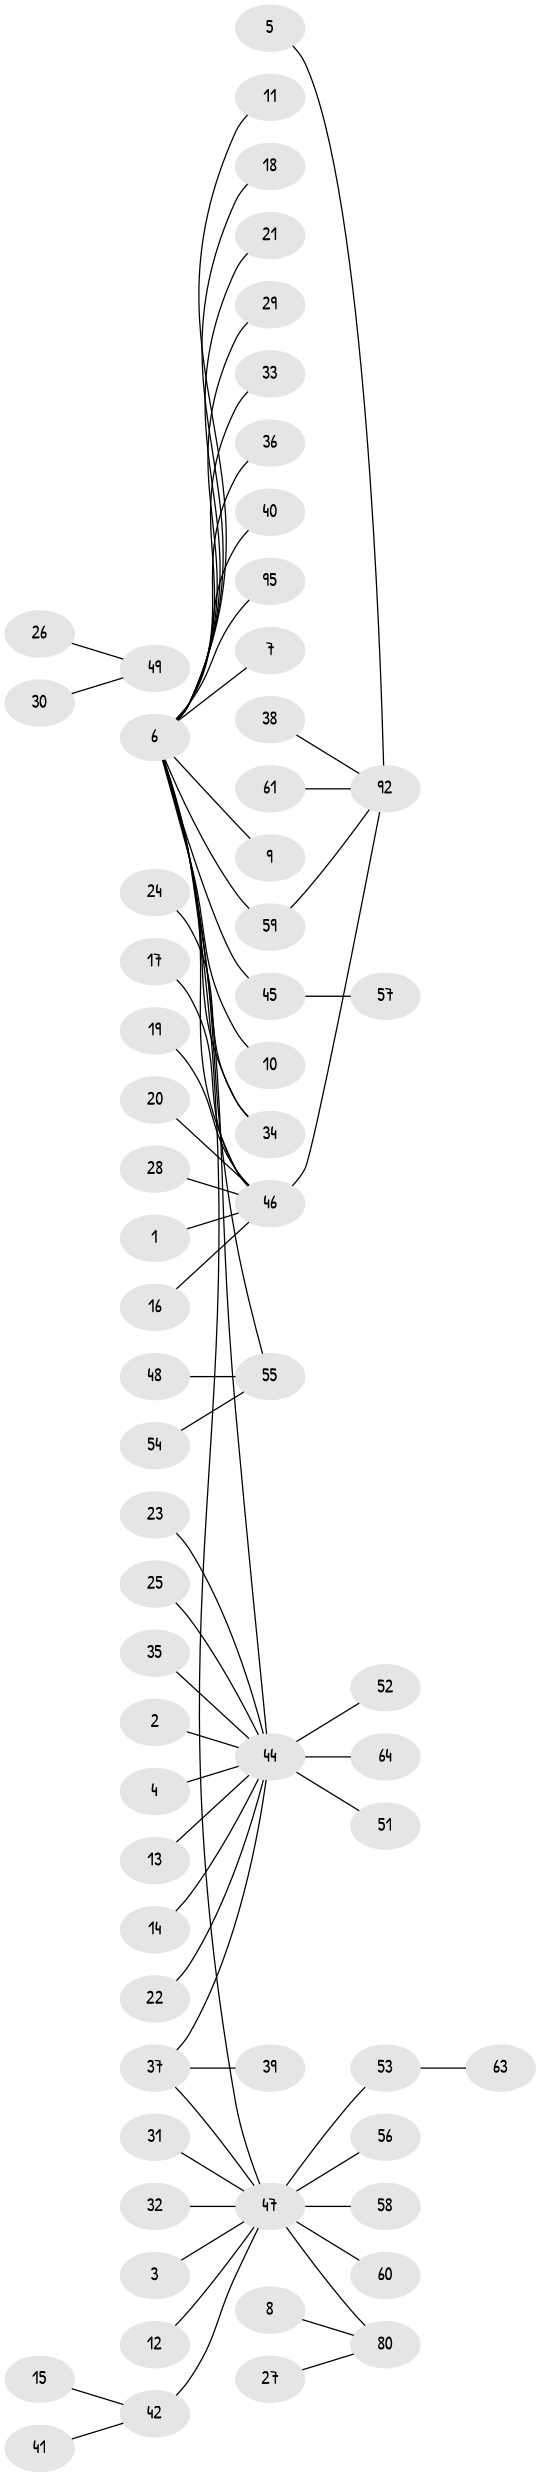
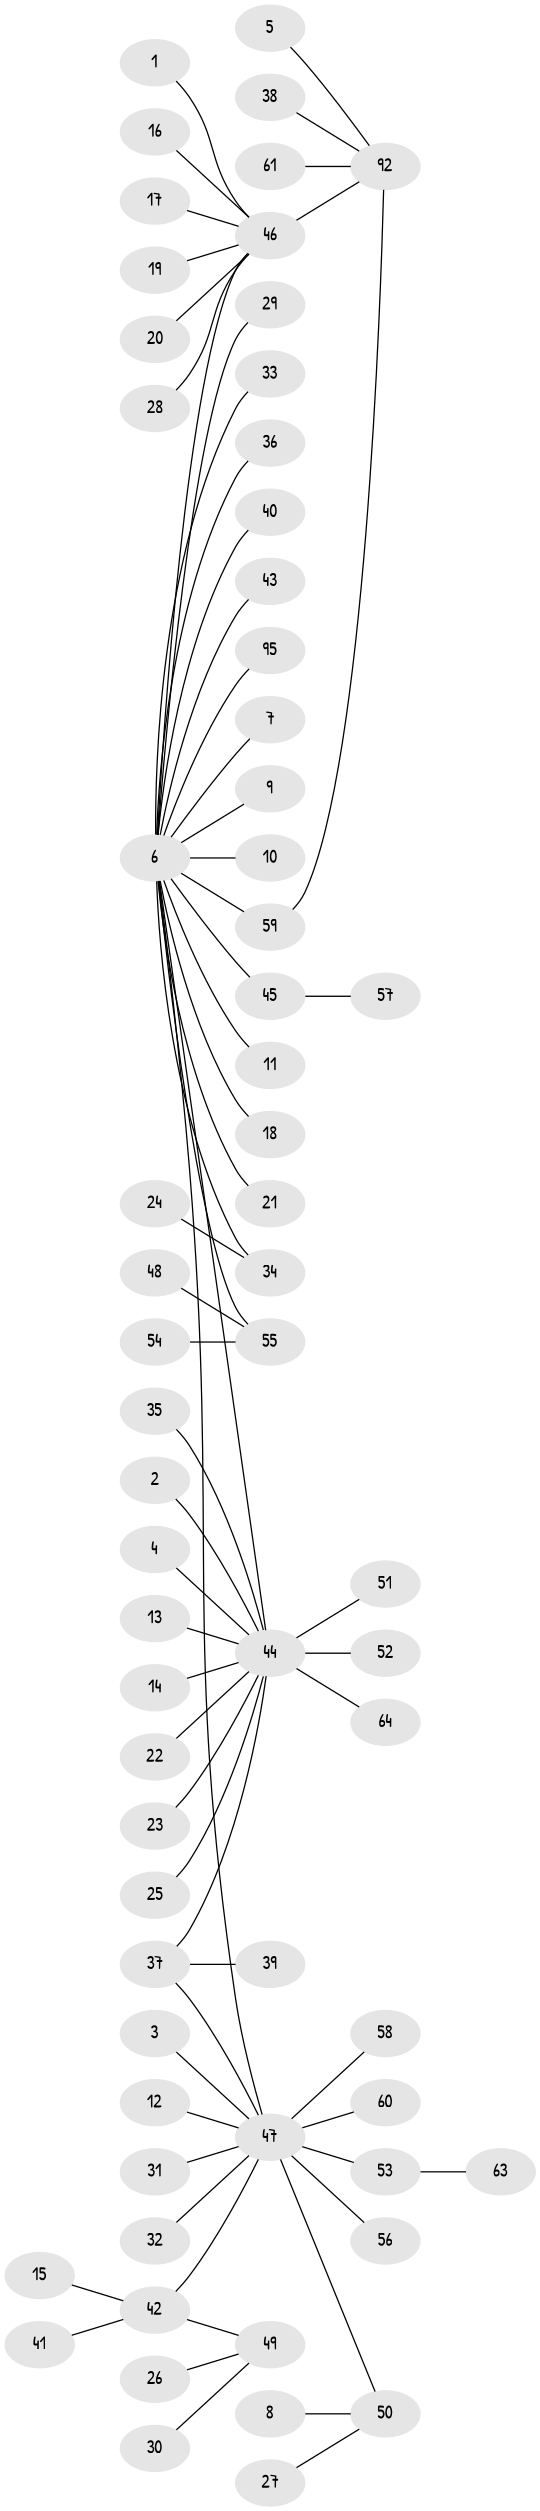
node "43": added
edge "42" -- "49": added
node "80": label "80" -> "50"
